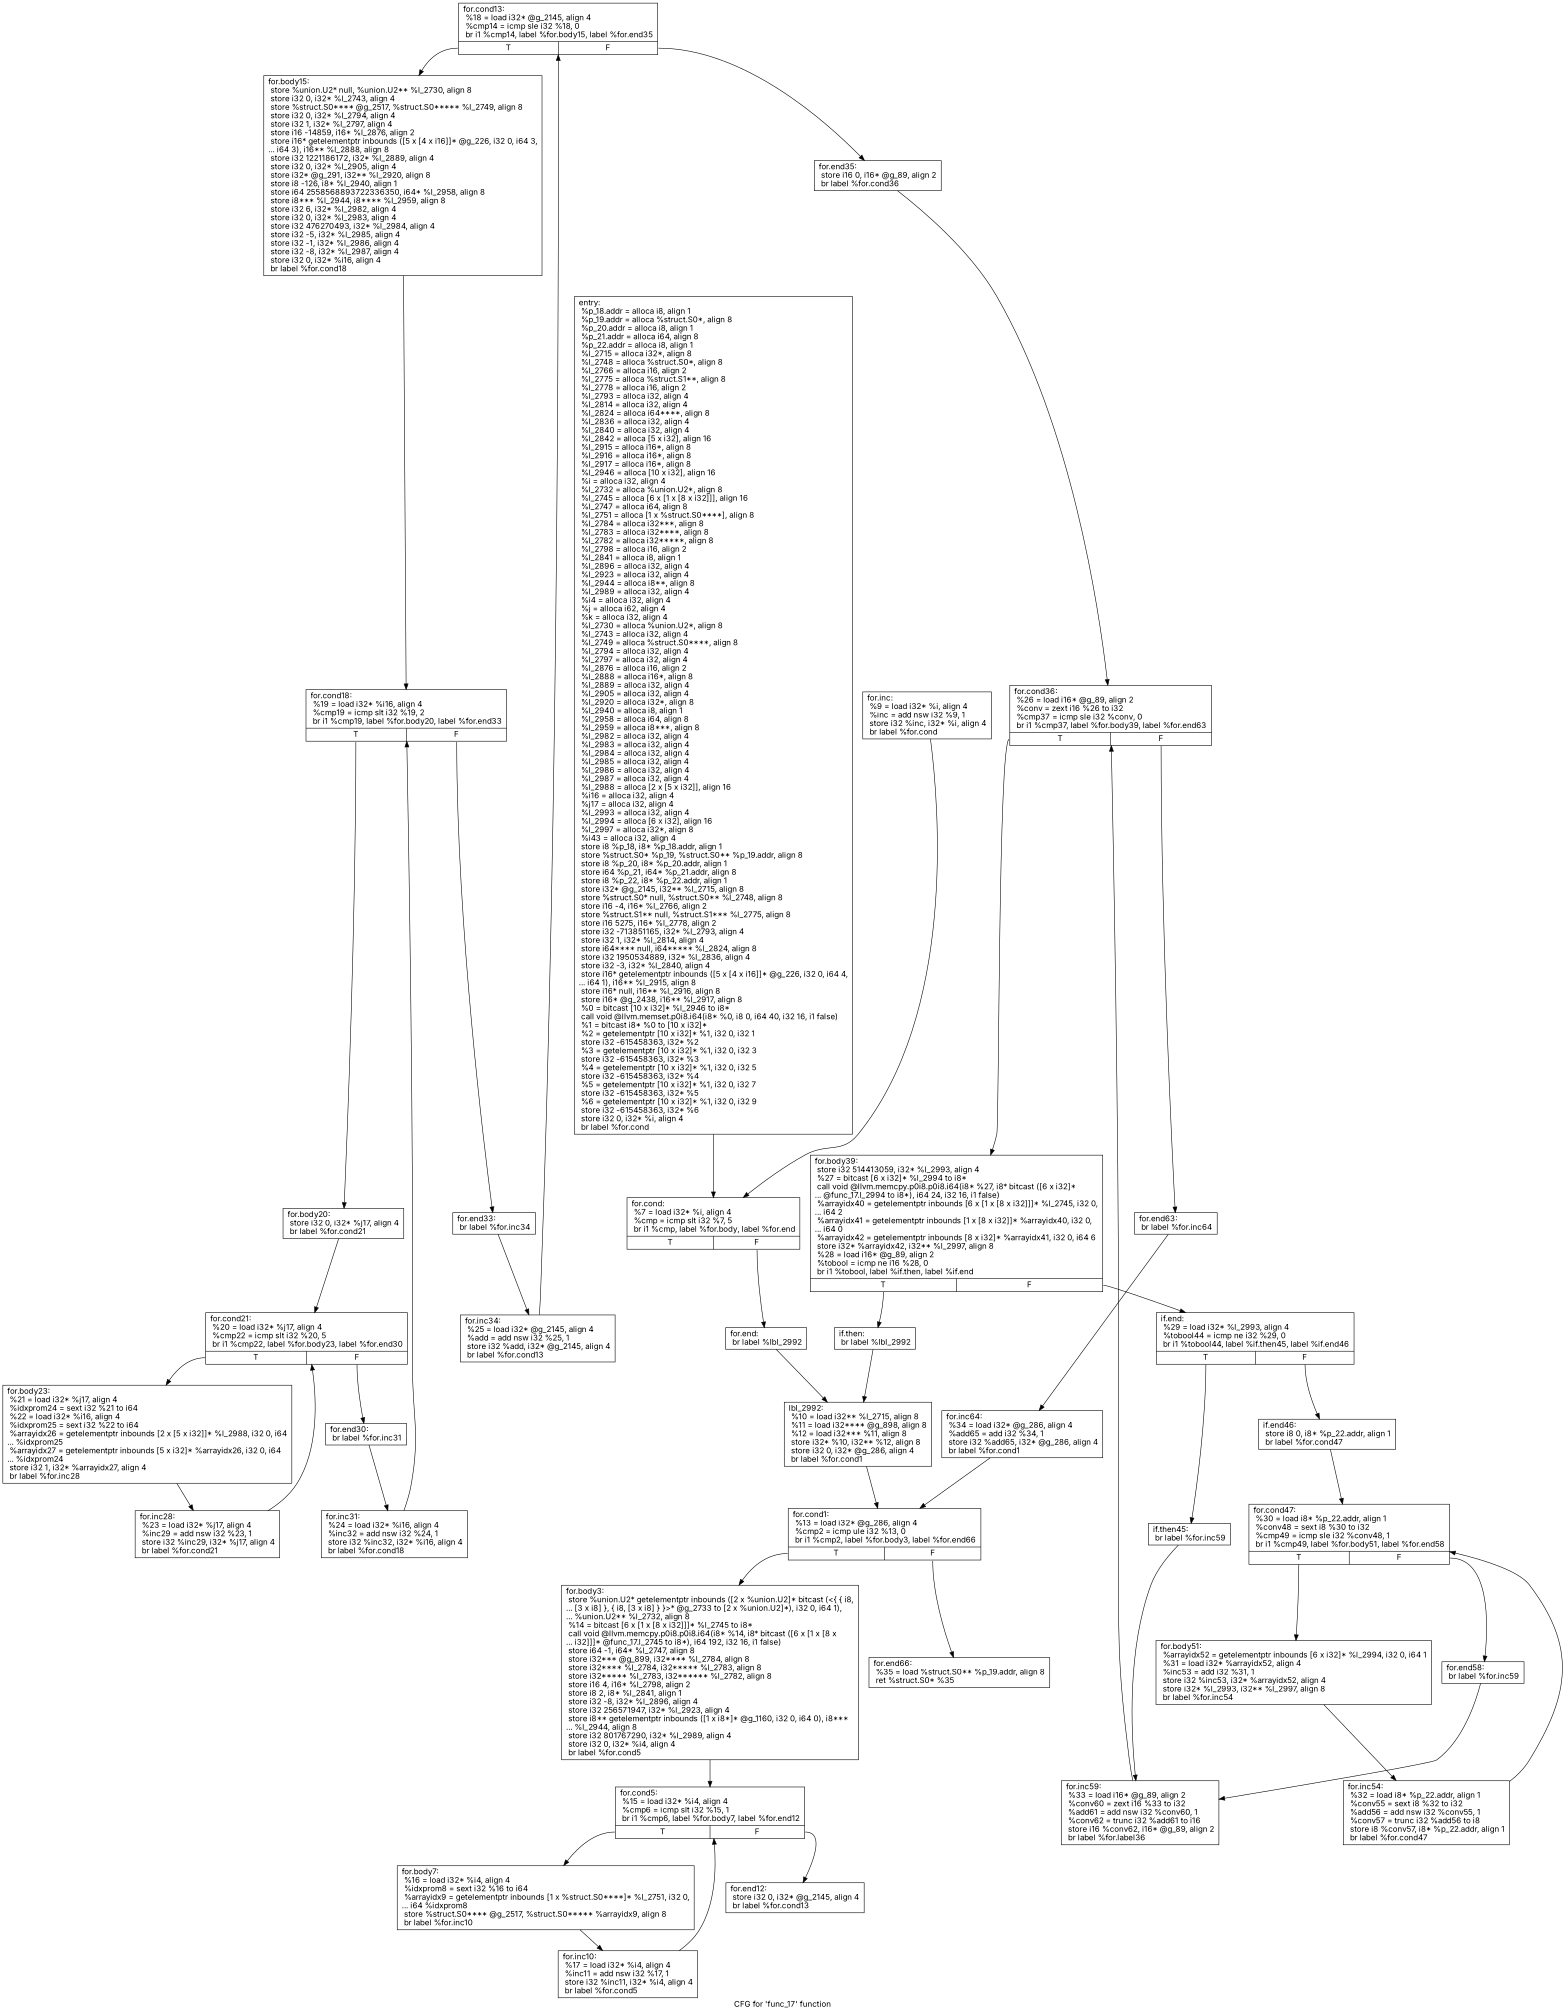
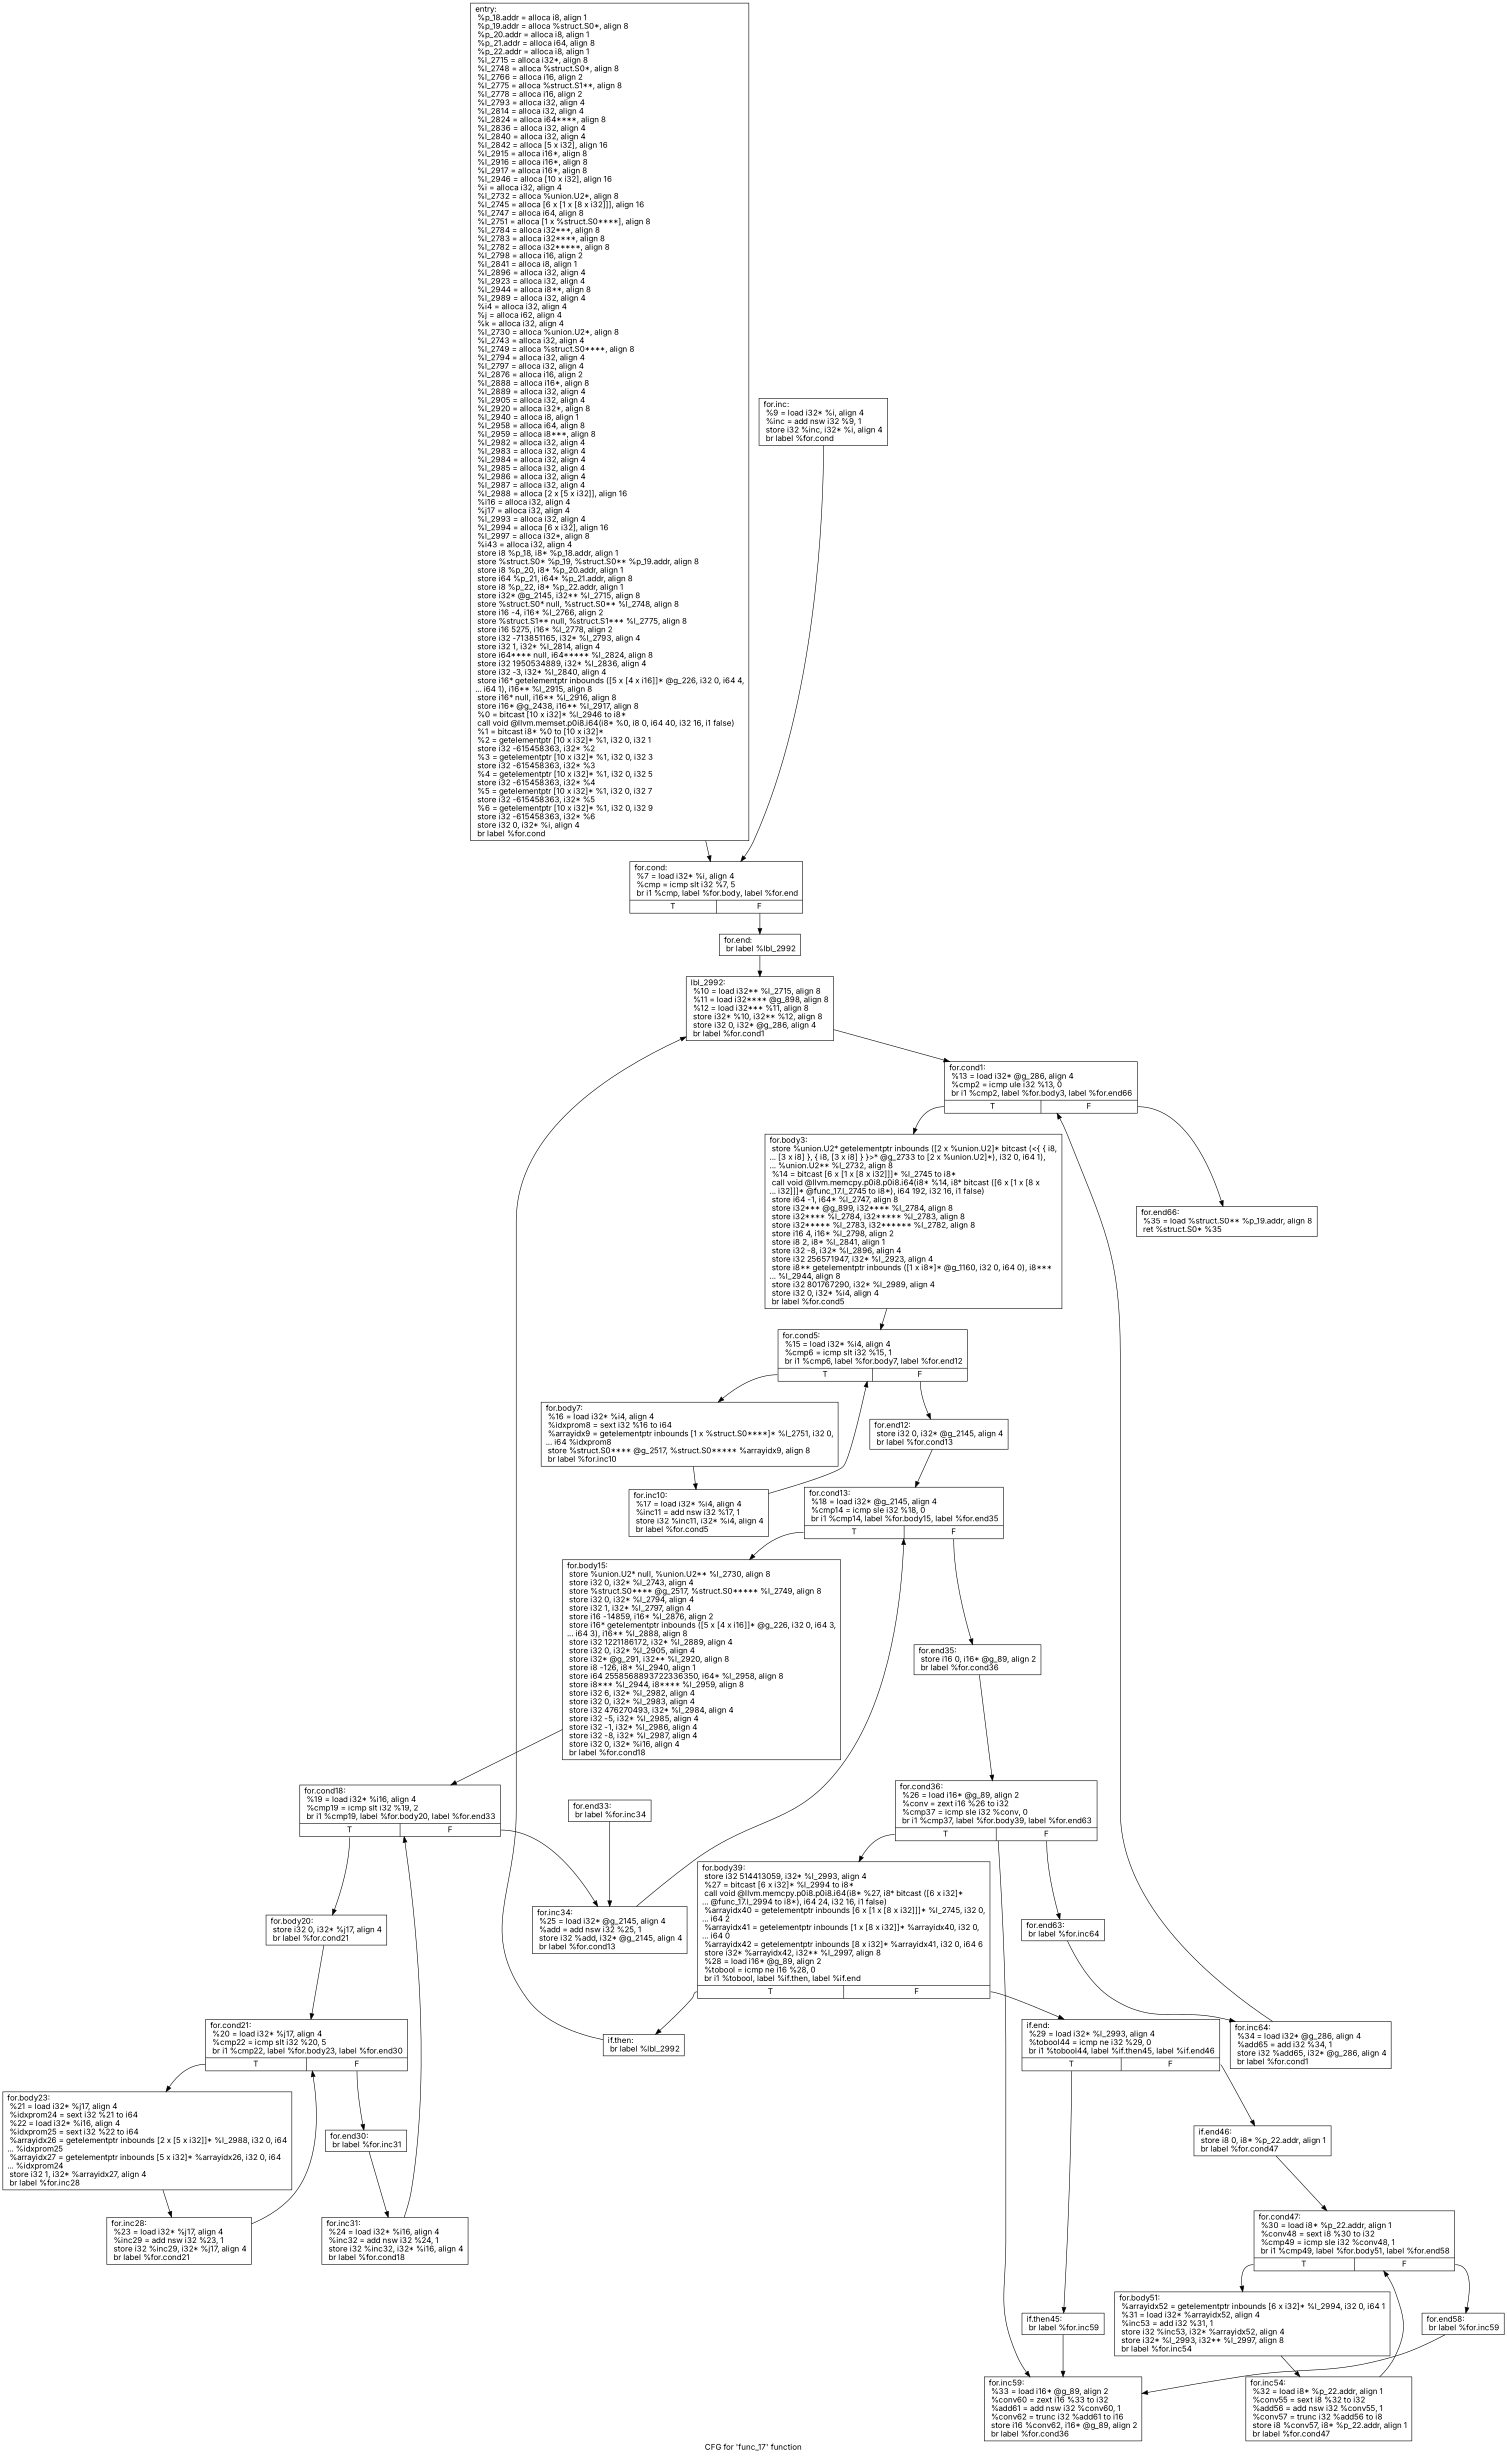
edge "for.cond18:" -> "for.end33:": now "for.cond18:" -> "for.inc34:"
edge "for.inc59:" -> "for.cond36:": reversed
edge "for.end12:" -> "for.cond13:": added
node "for.inc59:": text "br label %for.label36" -> "br label %for.cond36"
